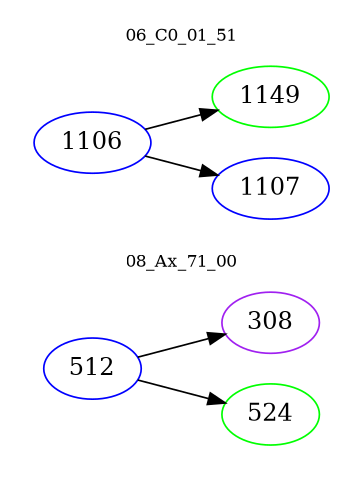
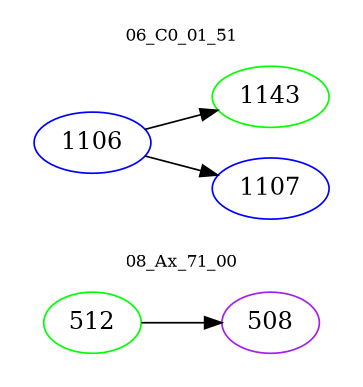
node "1149": label "1149" -> "1143"
node "308": label "308" -> "508"
node "512": color blue -> green
node "524": removed
